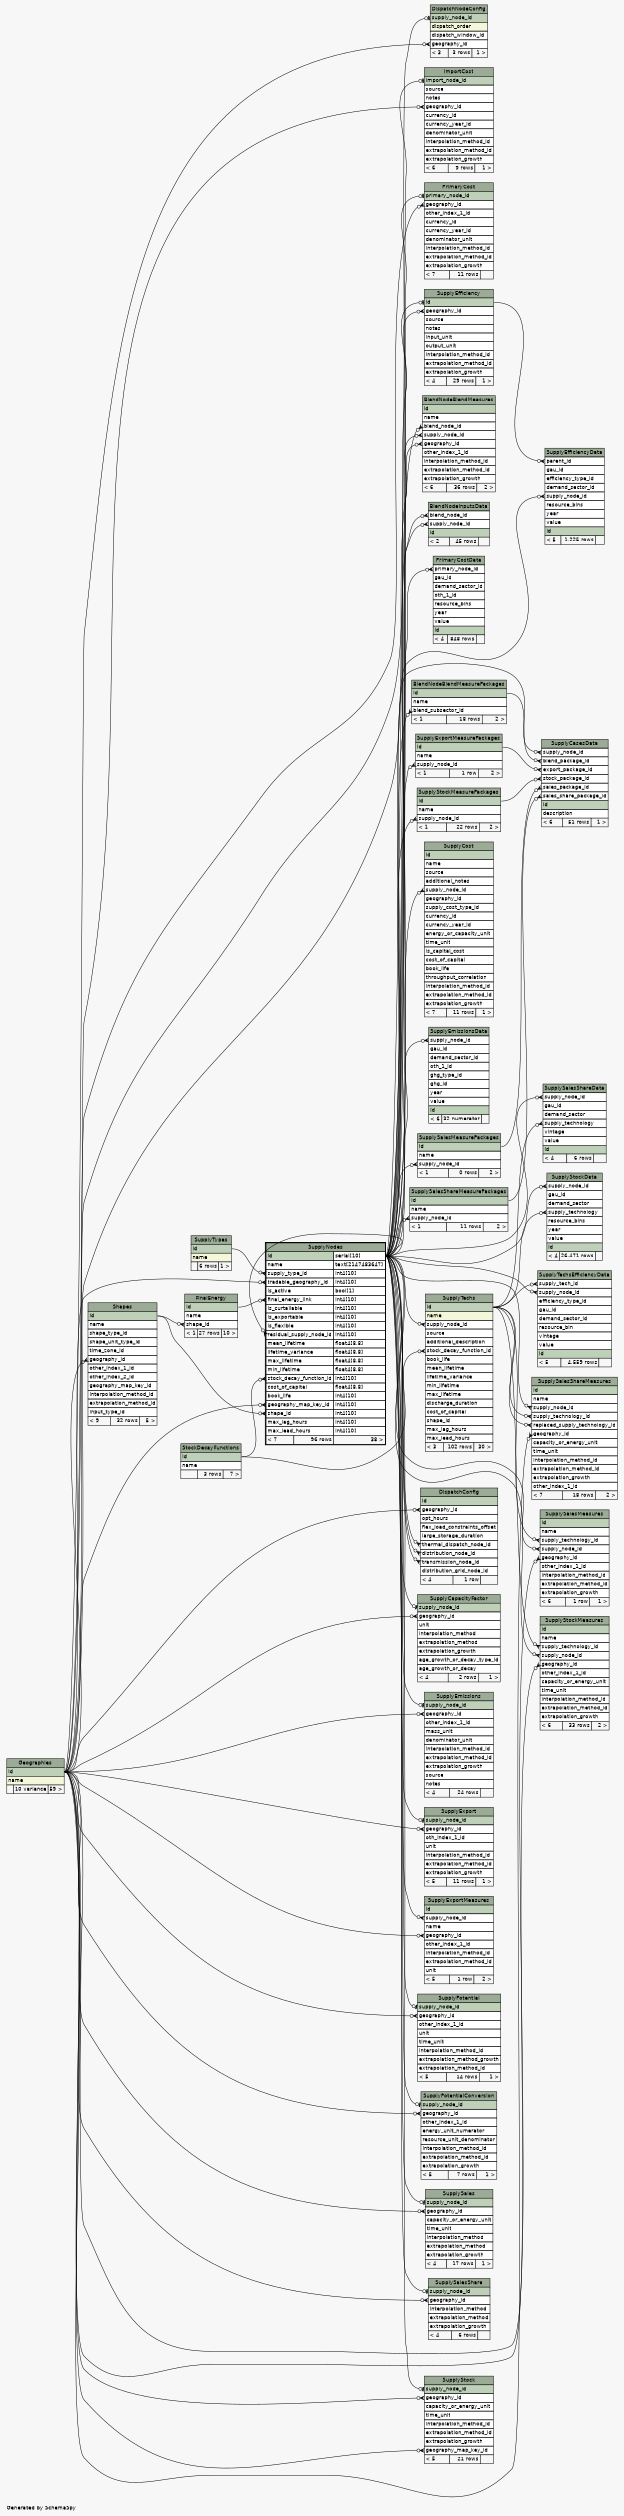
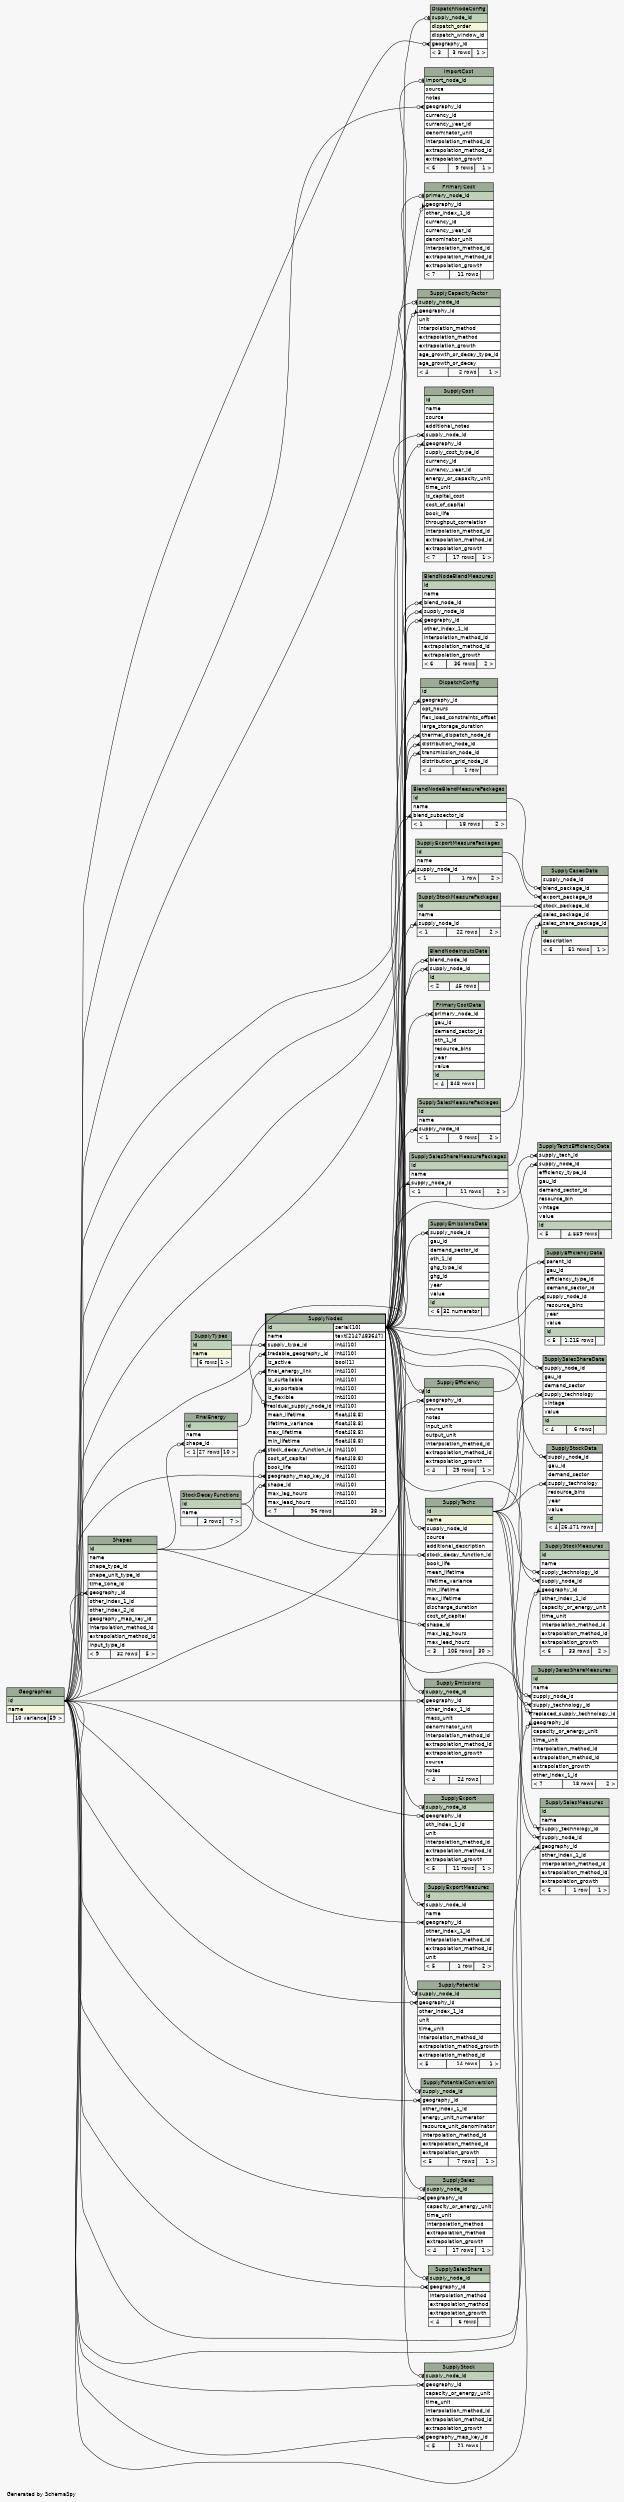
node "SupplyEfficiencyData": text "1,225 rows" -> "1,215 rows"
edge "SupplyNodes" -> "SupplyCasesData": removed
node "SupplyCost": text "11 rows" -> "17 rows"
edge "Geographies" -> "SupplyCost": added
node "SupplyTechs": text "102 rows" -> "105 rows"
edge "Shapes" -> "SupplyTechs": added
